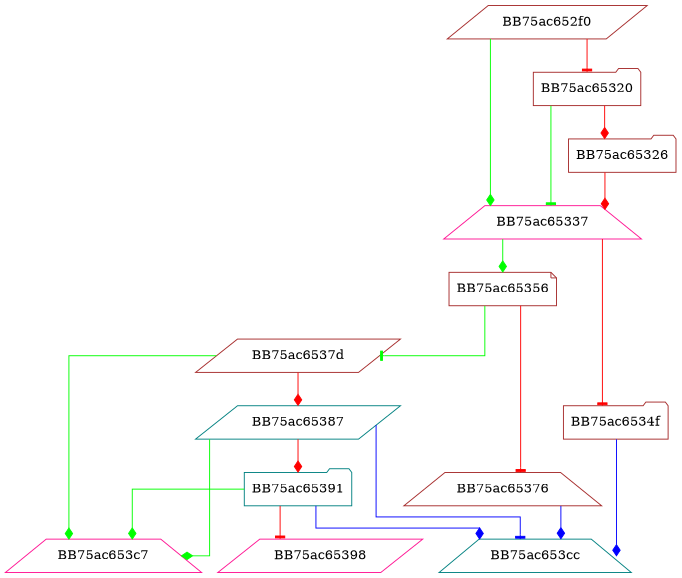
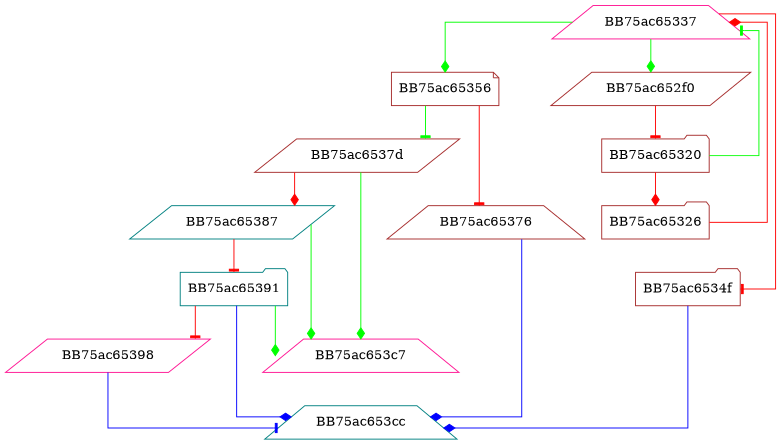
edge "BB75ac652f0" -> "BB75ac65337": reversed
edge "BB75ac65387" -> "BB75ac65391": arrowhead diamond -> tee
edge "BB75ac65387" -> "BB75ac653cc": now "BB75ac65398" -> "BB75ac653cc"
